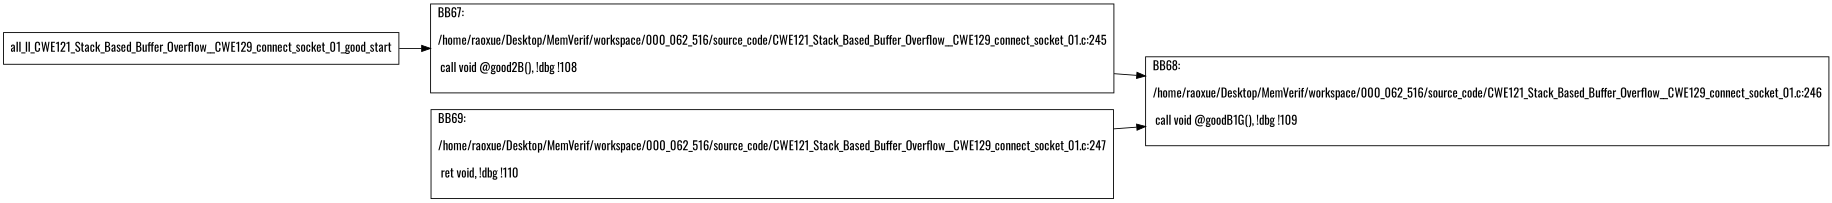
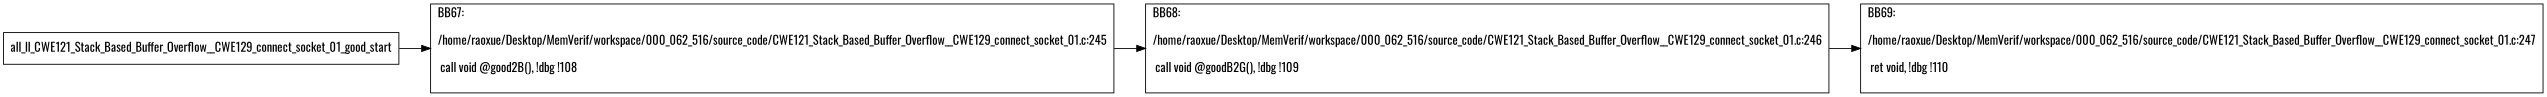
node "BB68:": text "call void @goodB1G(), !dbg !109" -> "call void @goodB2G(), !dbg !109"
edge "BB69:" -> "BB68:": reversed
